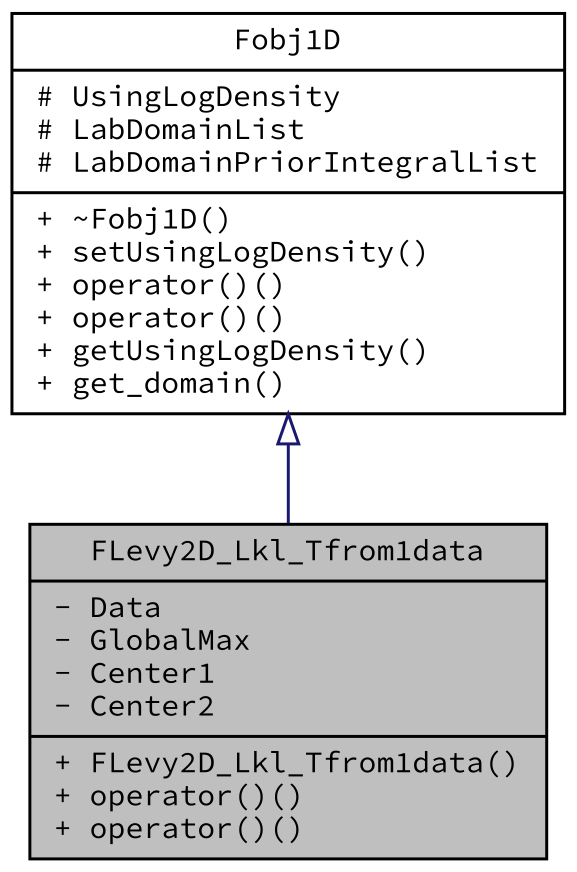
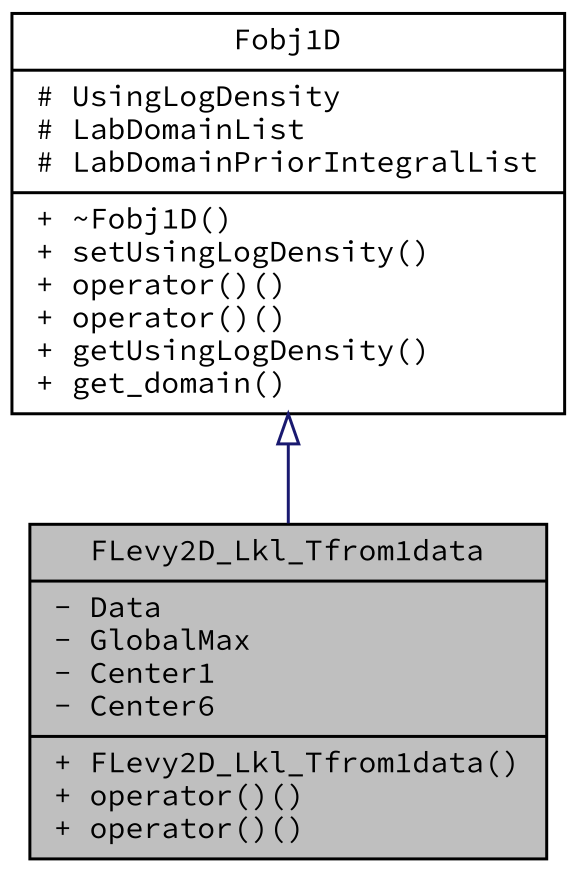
node "FLevy2D_Lkl_Tfrom1data": text "- Center2" -> "- Center6"
